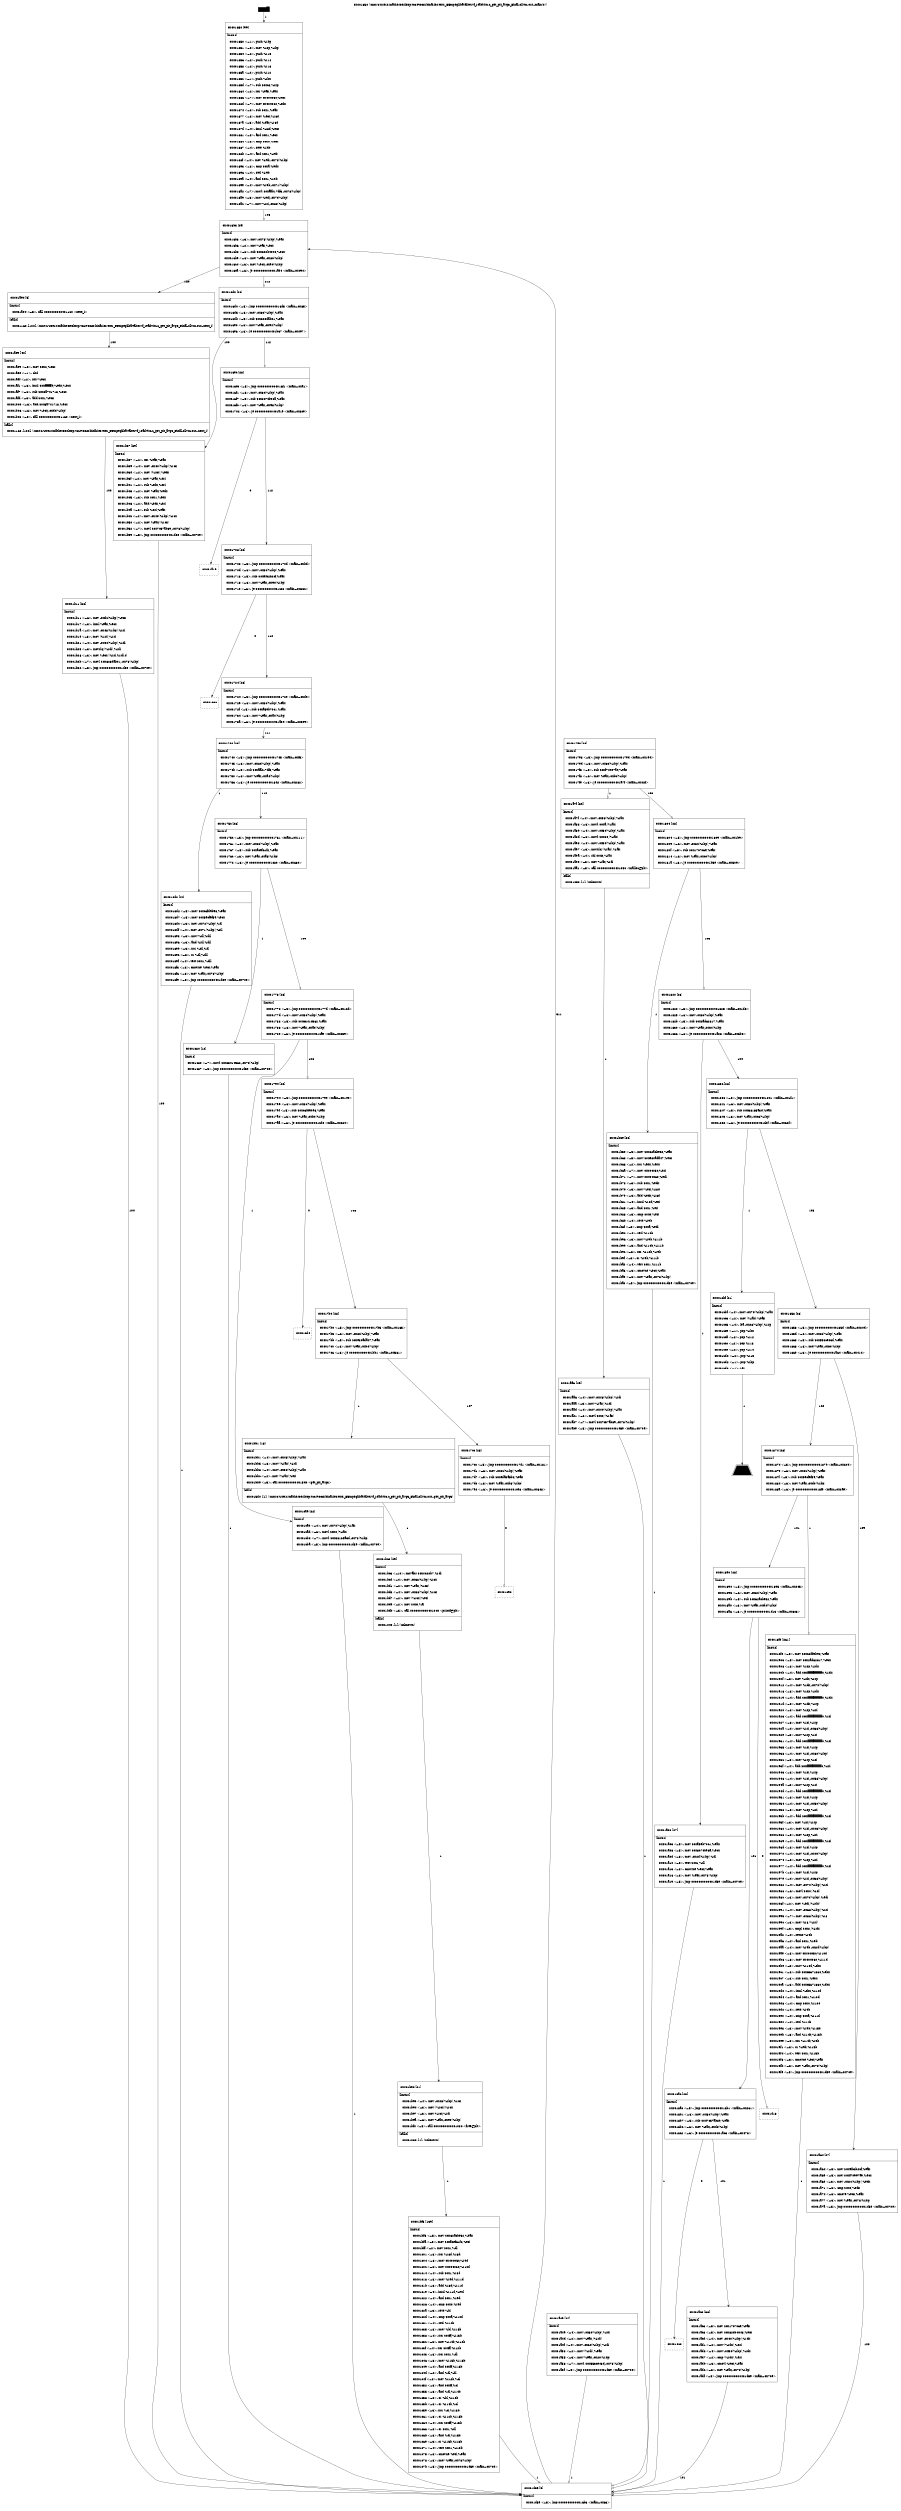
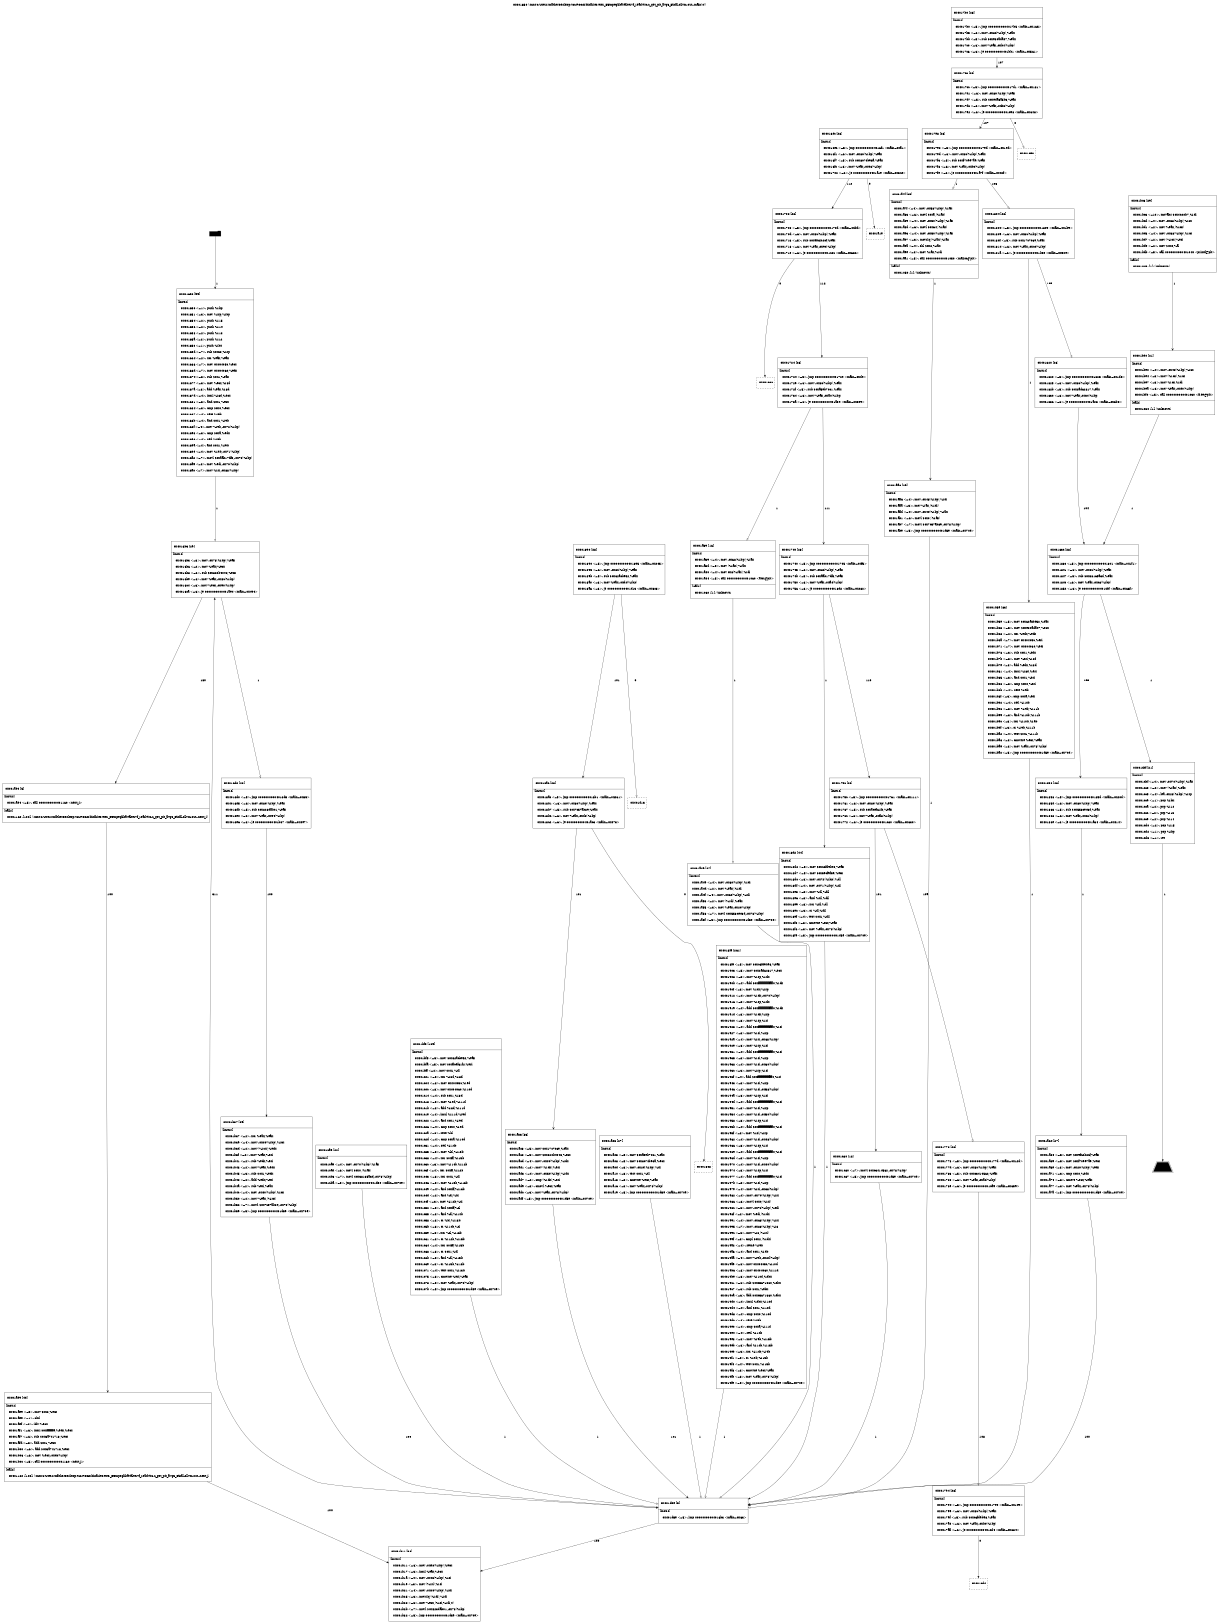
edge "0x4017cc [28]" -> "0x4017e8 [28]": added, label "107"
edge "0x401650 [99]" -> "0x4016b3 [29]": label " 108" -> " 1"
edge "0x4016b3 [29]" -> "0x4016d0 [28]": label " 212" -> " 1"
edge "0x4016d0 [28]" -> "0x4016ec [28]": removed, label "112"
node "0x401a39 [16]": added
edge "0x40175c [28]" -> "0x401c80 [12]": label " 1" -> " 101"
edge "0x401794 [28]" -> "0x4017b0 [28]": removed, label "108"
edge "0x401778 [28]" -> "0x401ca9 [22]": removed, label "1"
edge "0x401820 [28]" -> "0x401a03 [27]": removed, label "1"
node "0x401bb1 [18]": removed
node "0x401874 [28]": removed
edge "0x401858 [28]" -> "0x401a64 [27]": label " 109" -> " 1"
edge "0x401b11 [38]" -> "0x401d5e [5]": reversed
edge "0x401be0 [21]" -> "0x401bf5 [139]": now "0x401be0 [21]" -> "0x40183c [28]"
